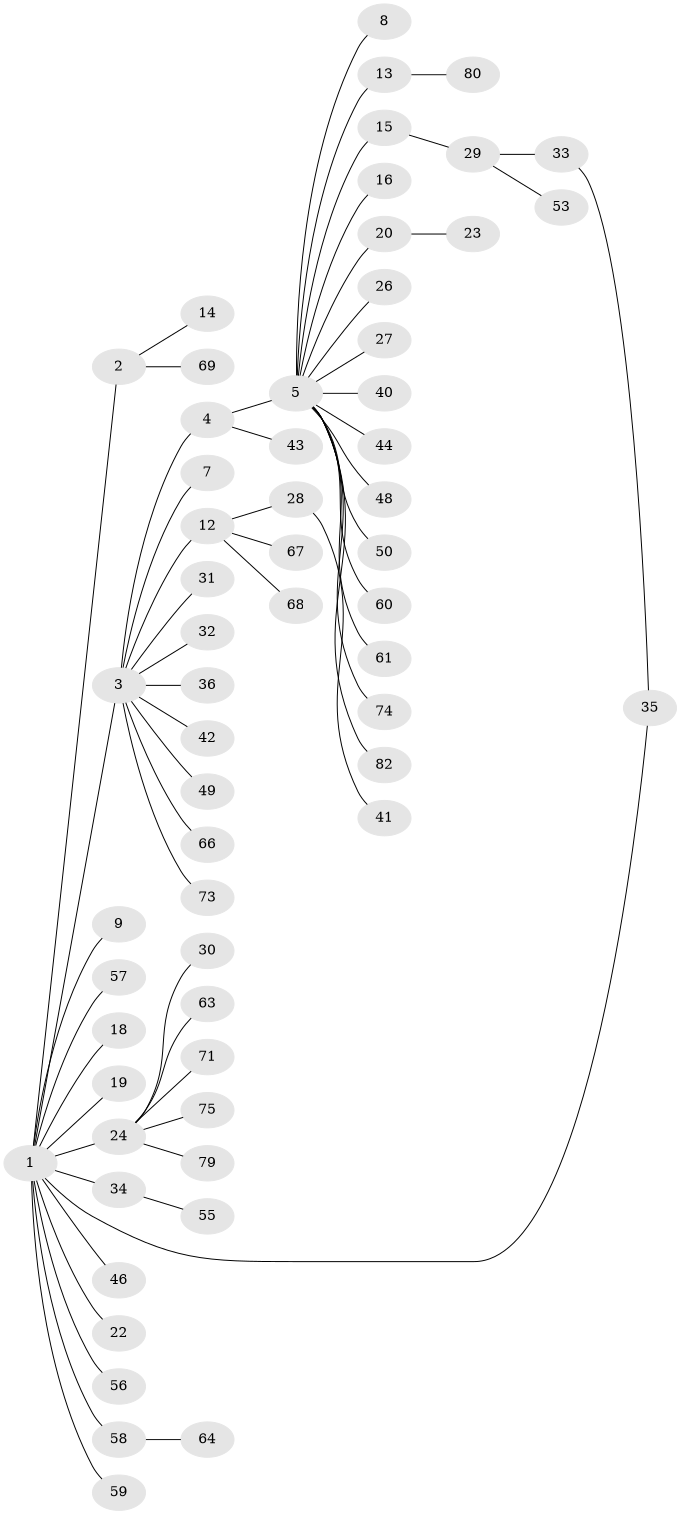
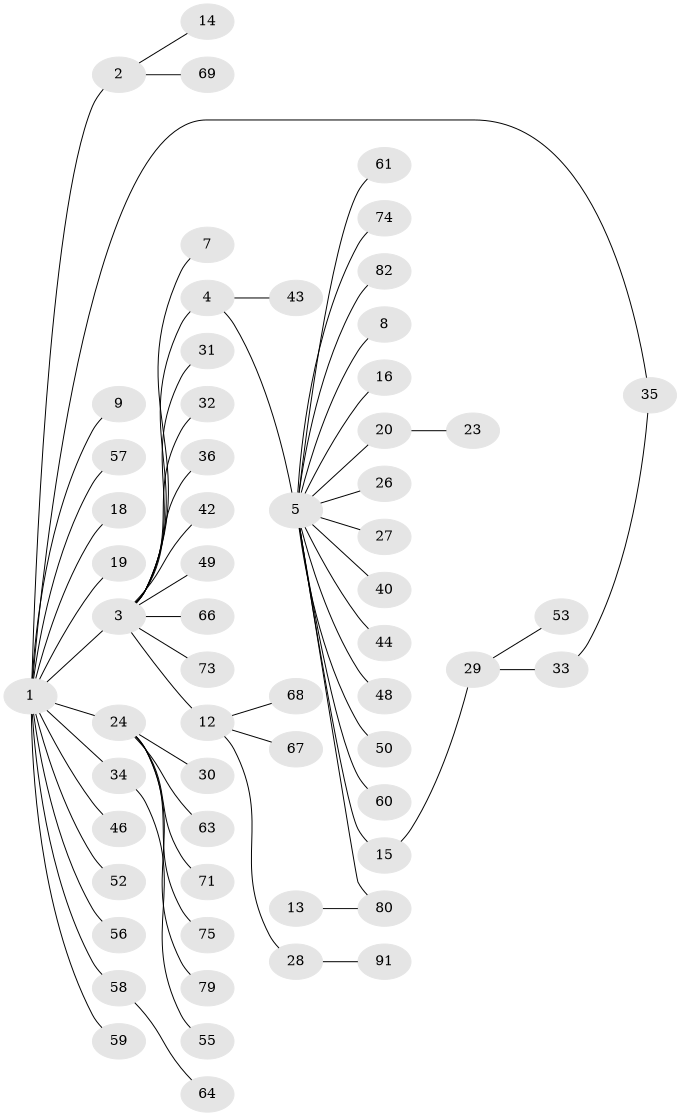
edge "13" -- "5": now "80" -- "5"
node "41": label "41" -> "91"
node "22": label "22" -> "52"
